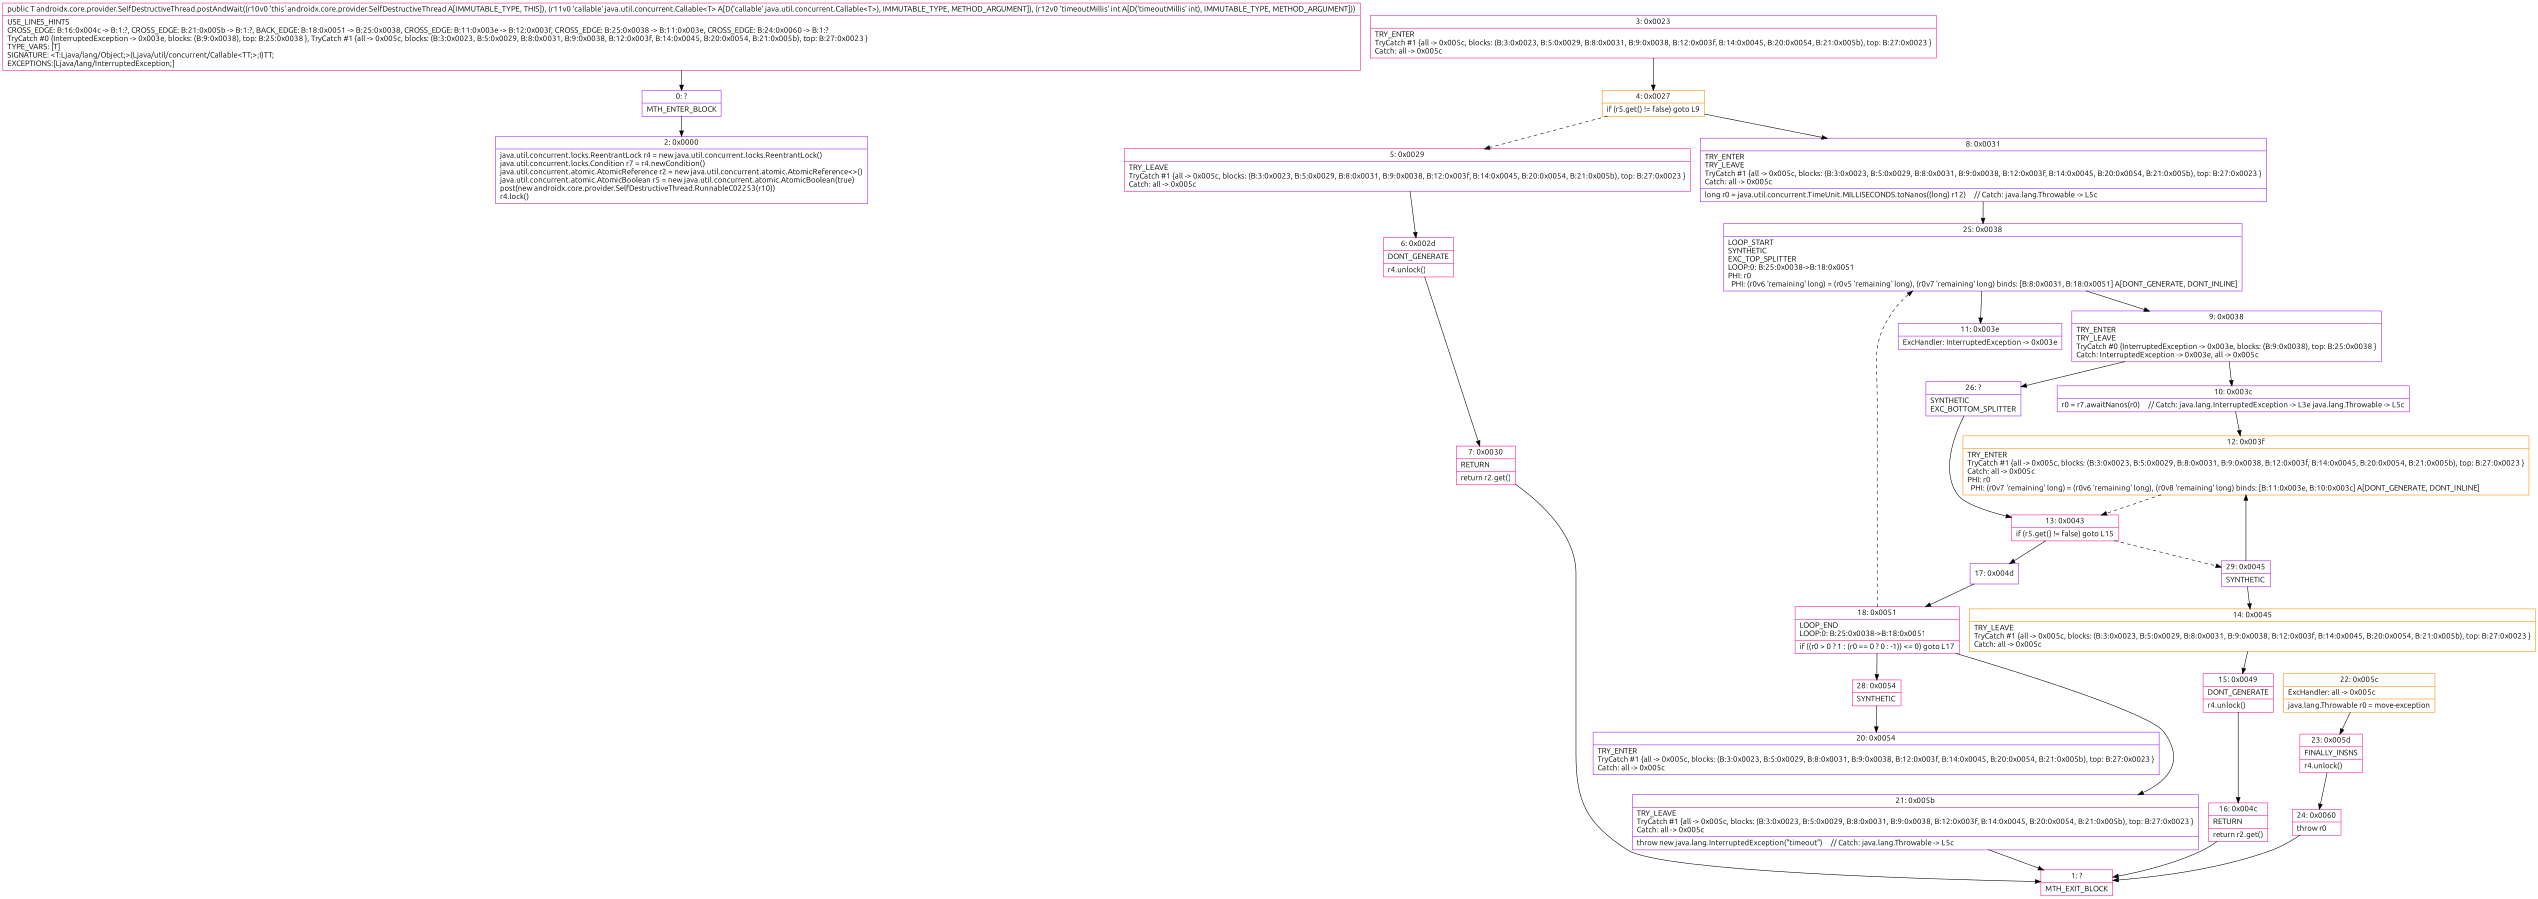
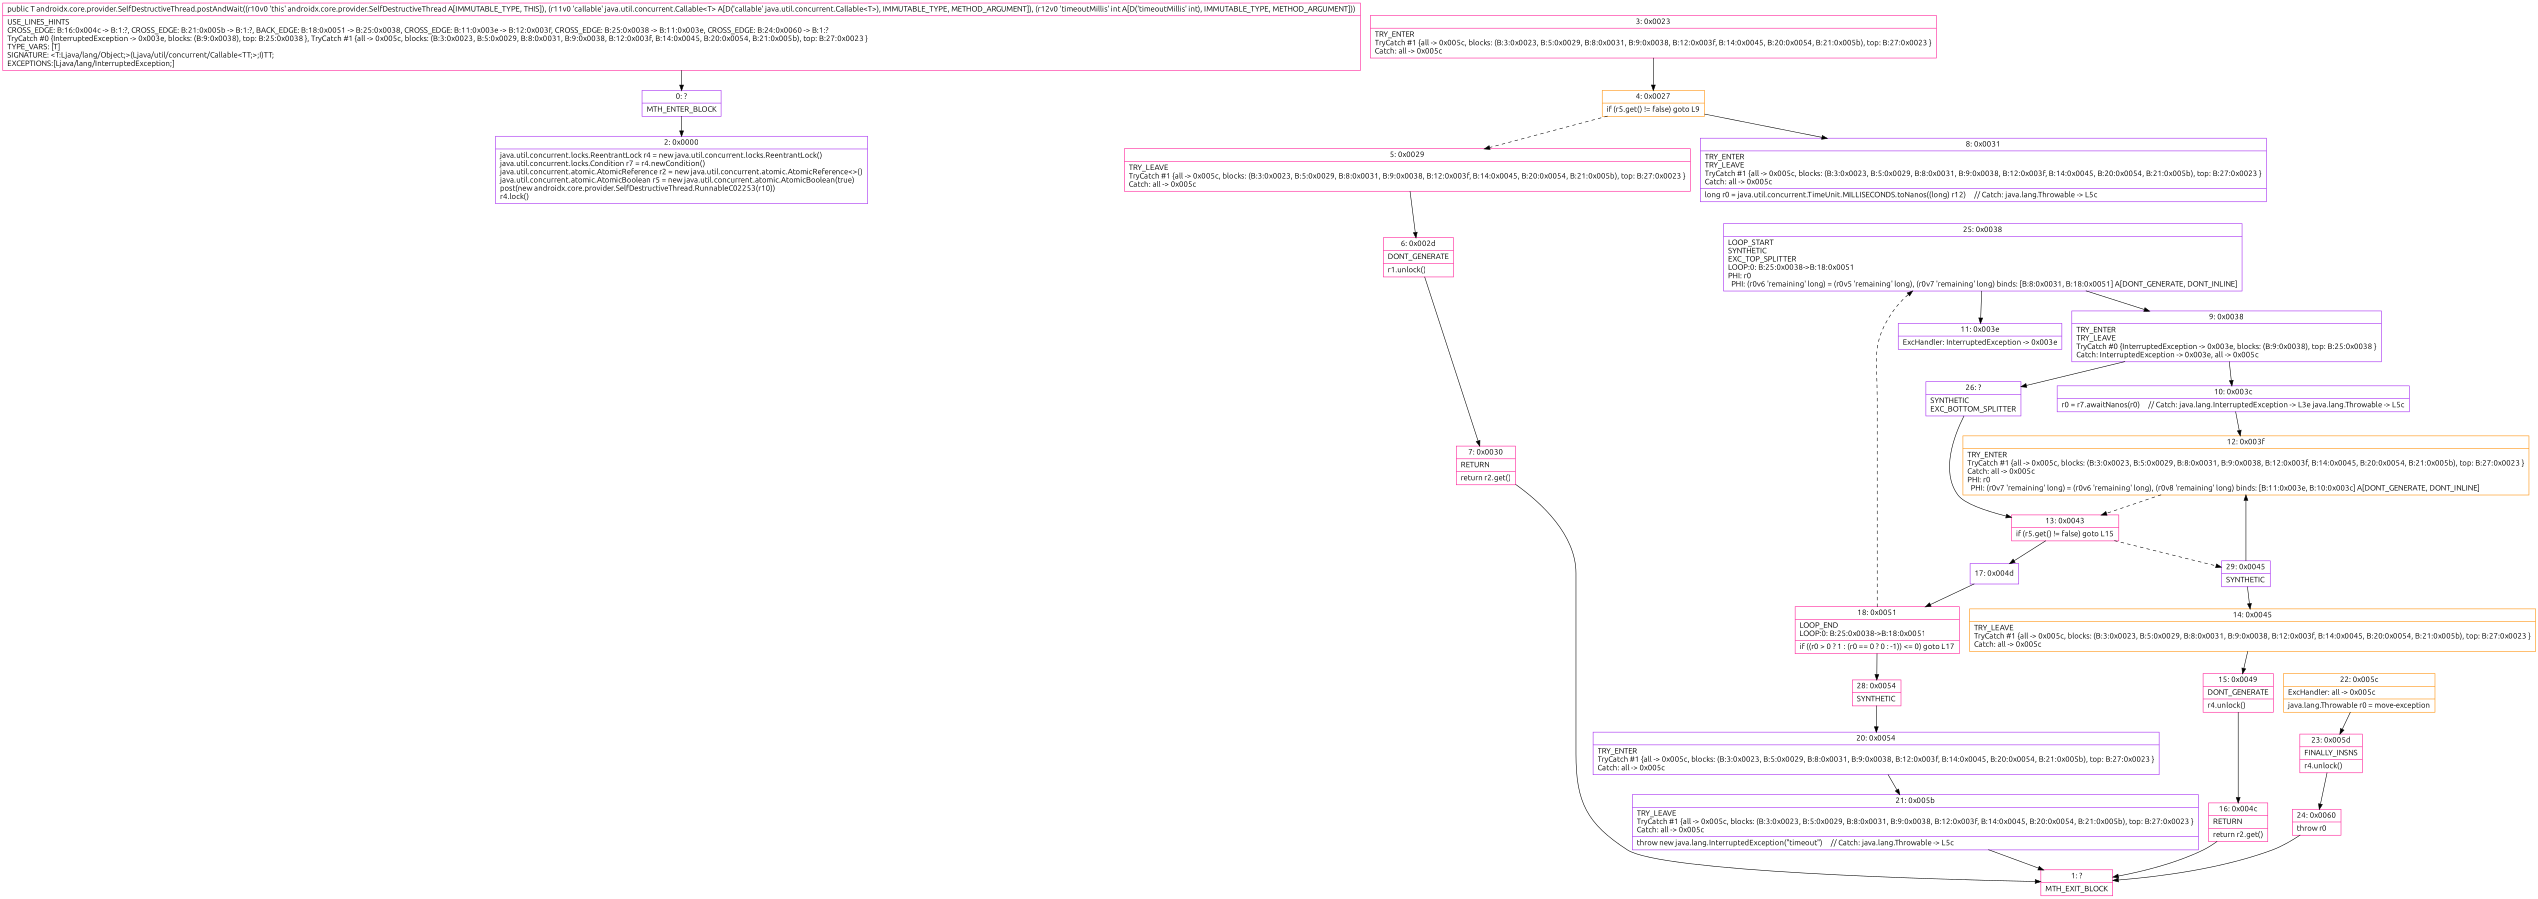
edge "8: 0x0031" -> "25: 0x0038": removed
node "6: 0x002d": text "r4.unlock()" -> "r1.unlock()"
edge "18: 0x0051" -> "21: 0x005b": now "20: 0x0054" -> "21: 0x005b"
